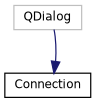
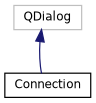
edge "QDialog" -> "Connection": reversed
